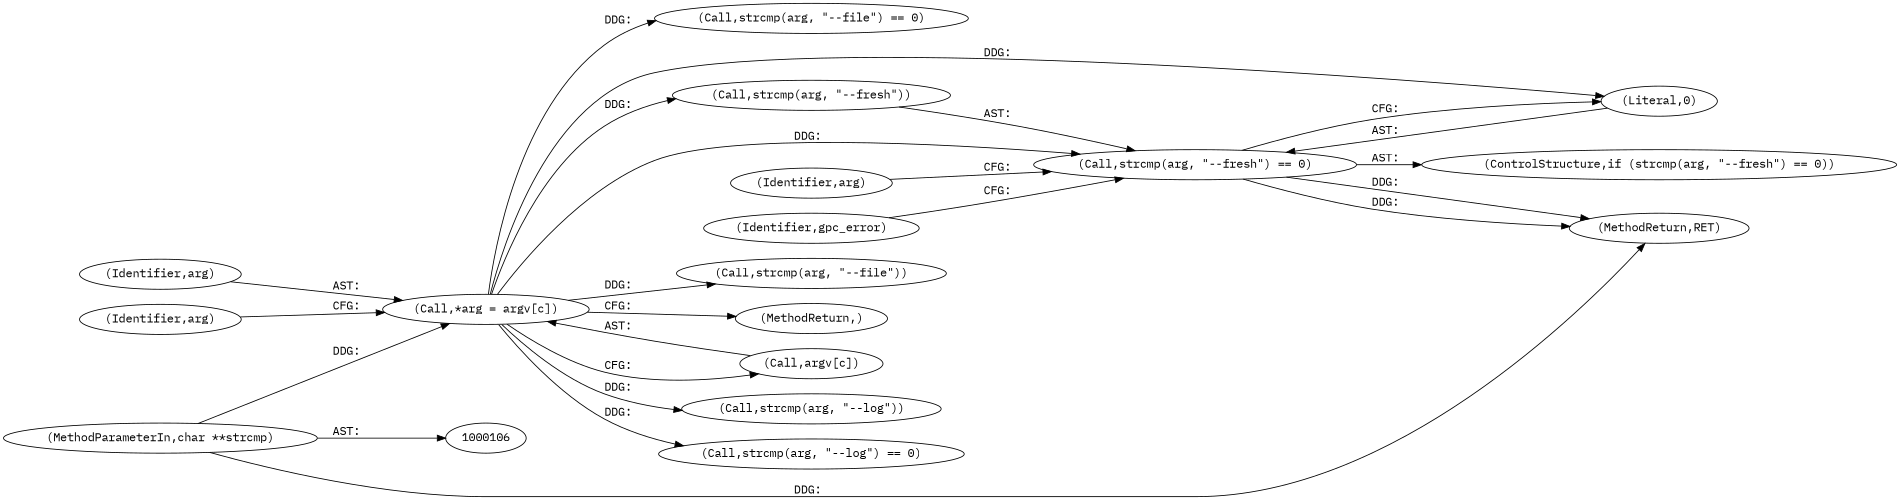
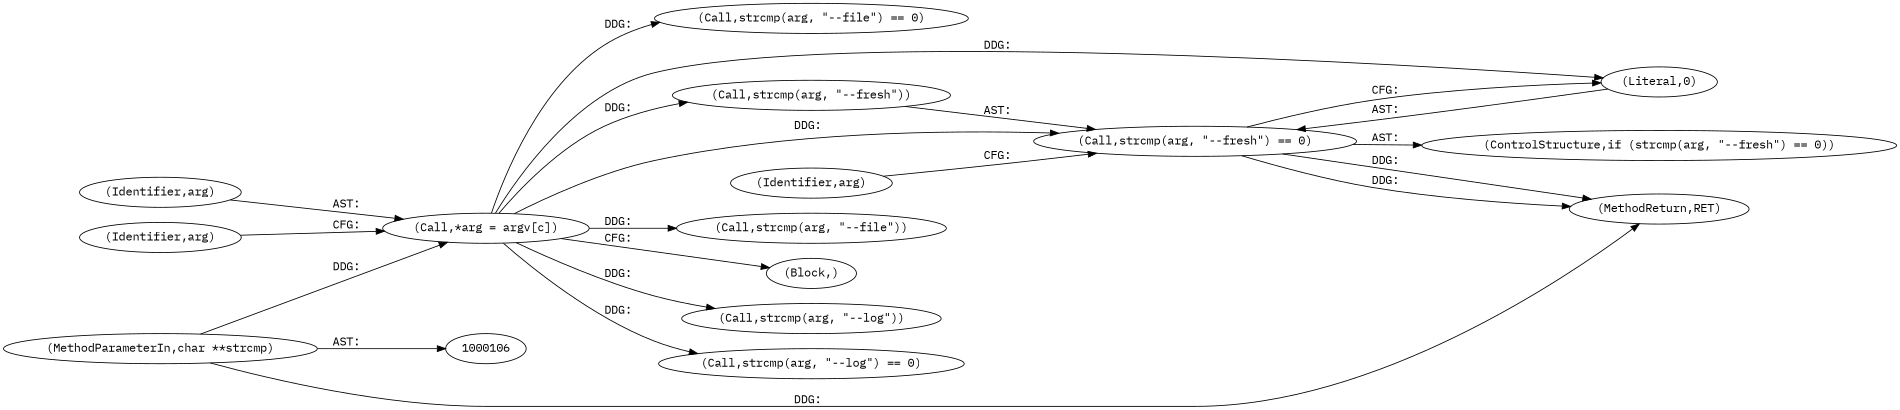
node "(Identifier,gpc_error)": removed
node "(MethodReturn,)": label "(MethodReturn,)" -> "(Block,)"
node "(Call,argv[c])": removed
